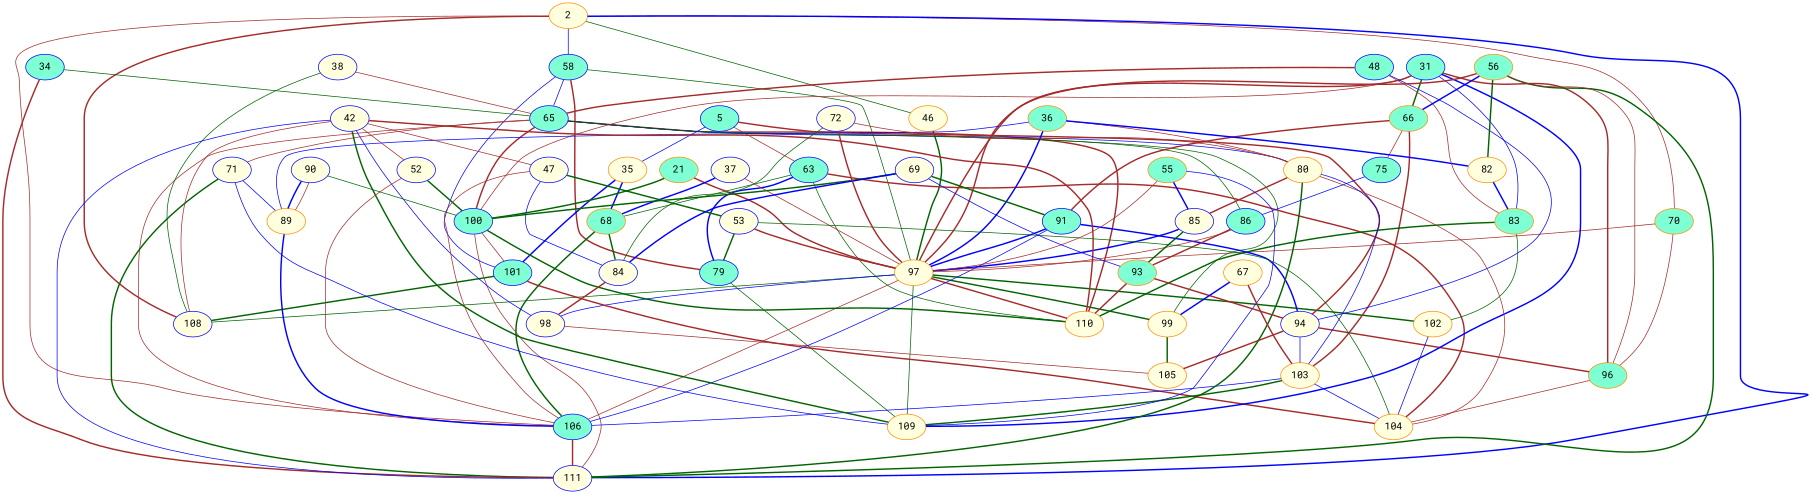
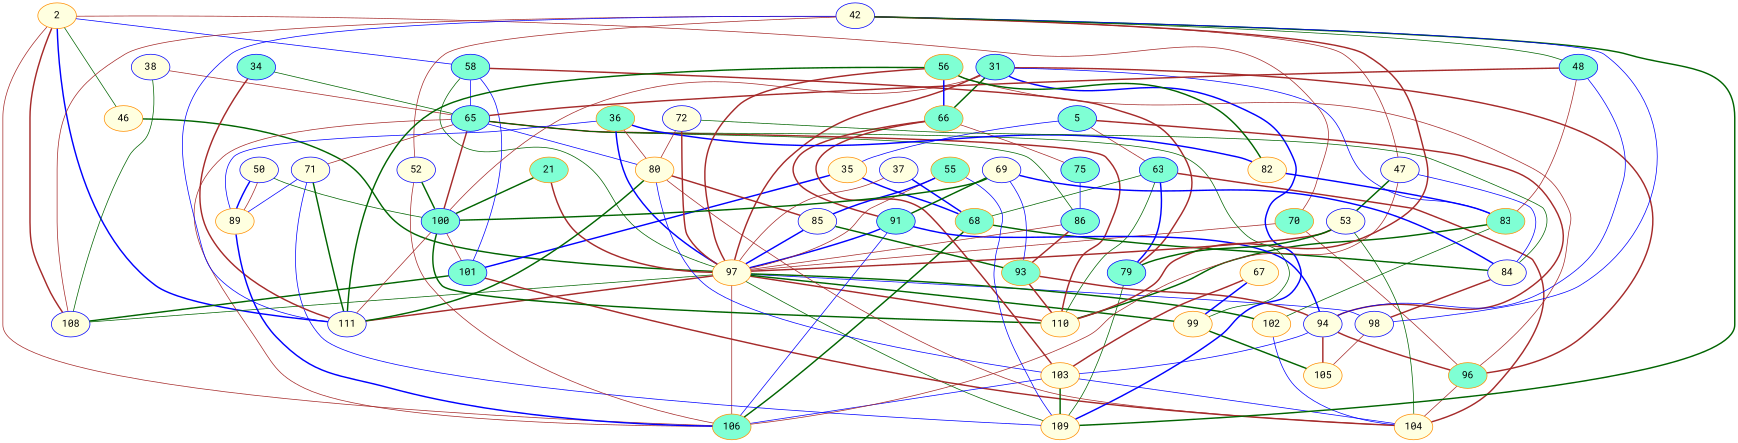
edge "42" -- "48": added
node "90": label "90" -> "50"
node "106": color blue -> darkorange
edge "106" -- "111": now "97" -- "111"
